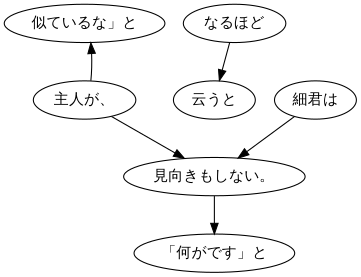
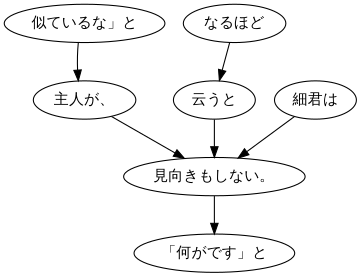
edge "主人が、" -> "似ているな」と": reversed
edge "云うと" -> "見向きもしない。": added
